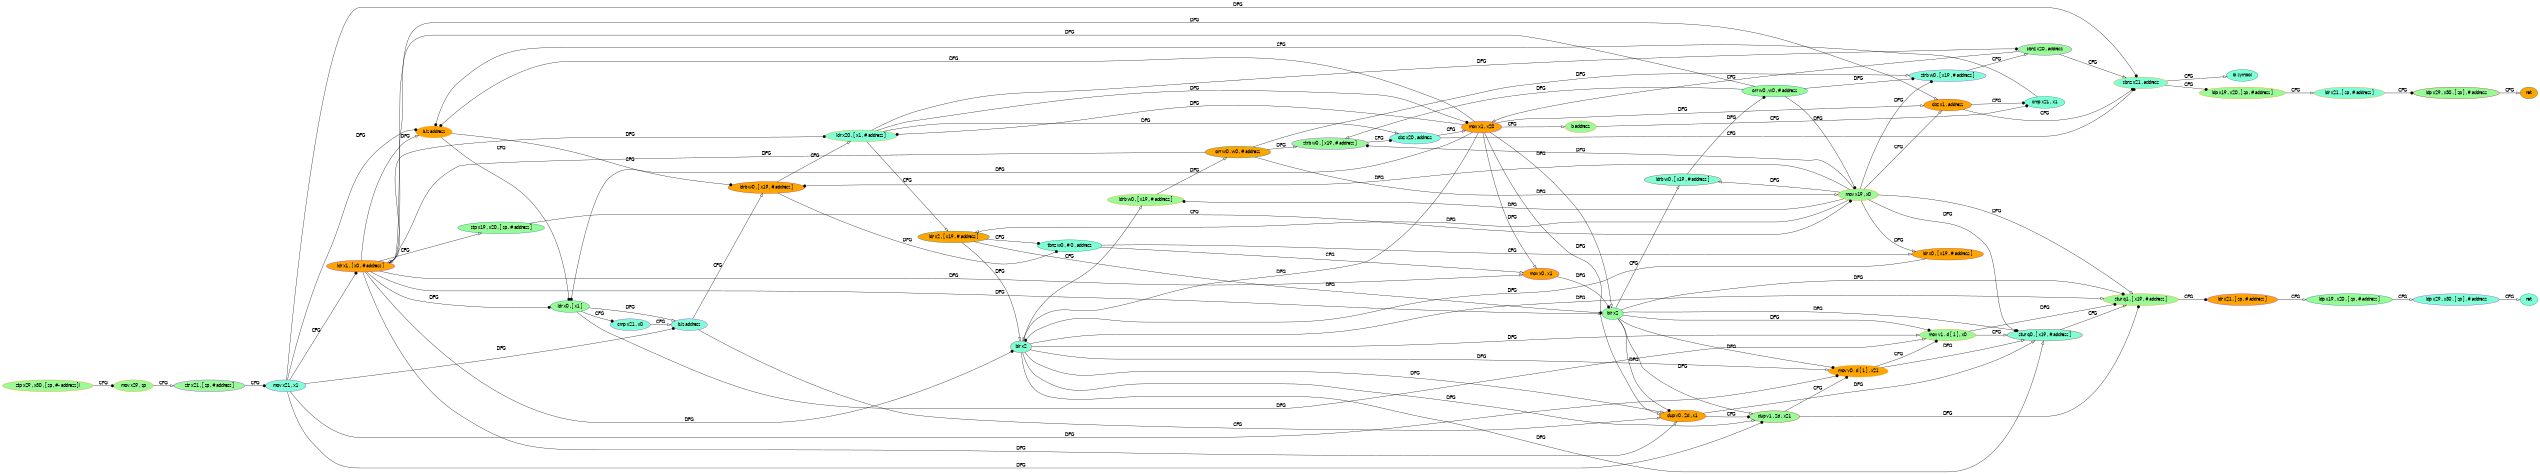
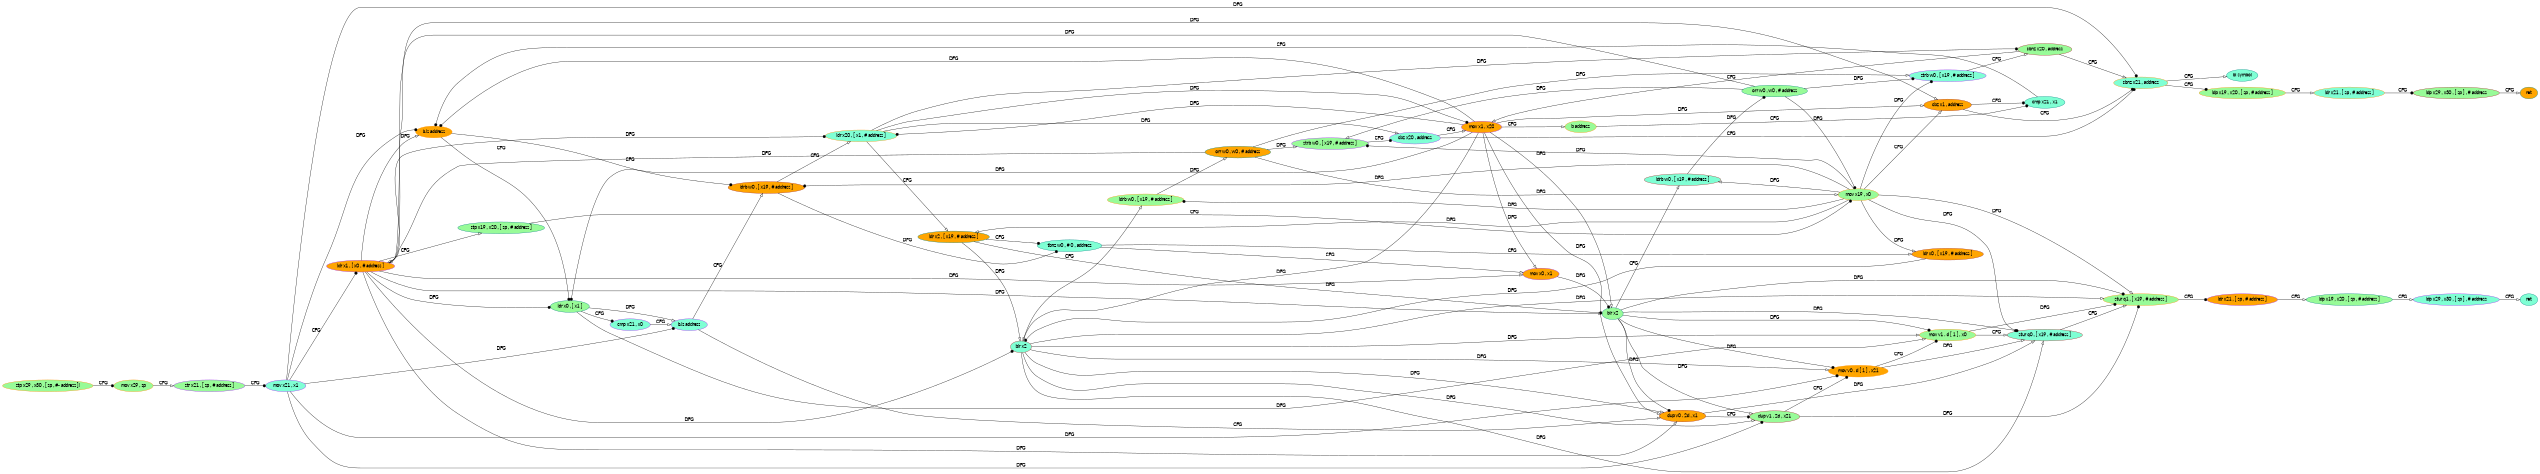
node "cbnz x20 , address": color purple -> brown
